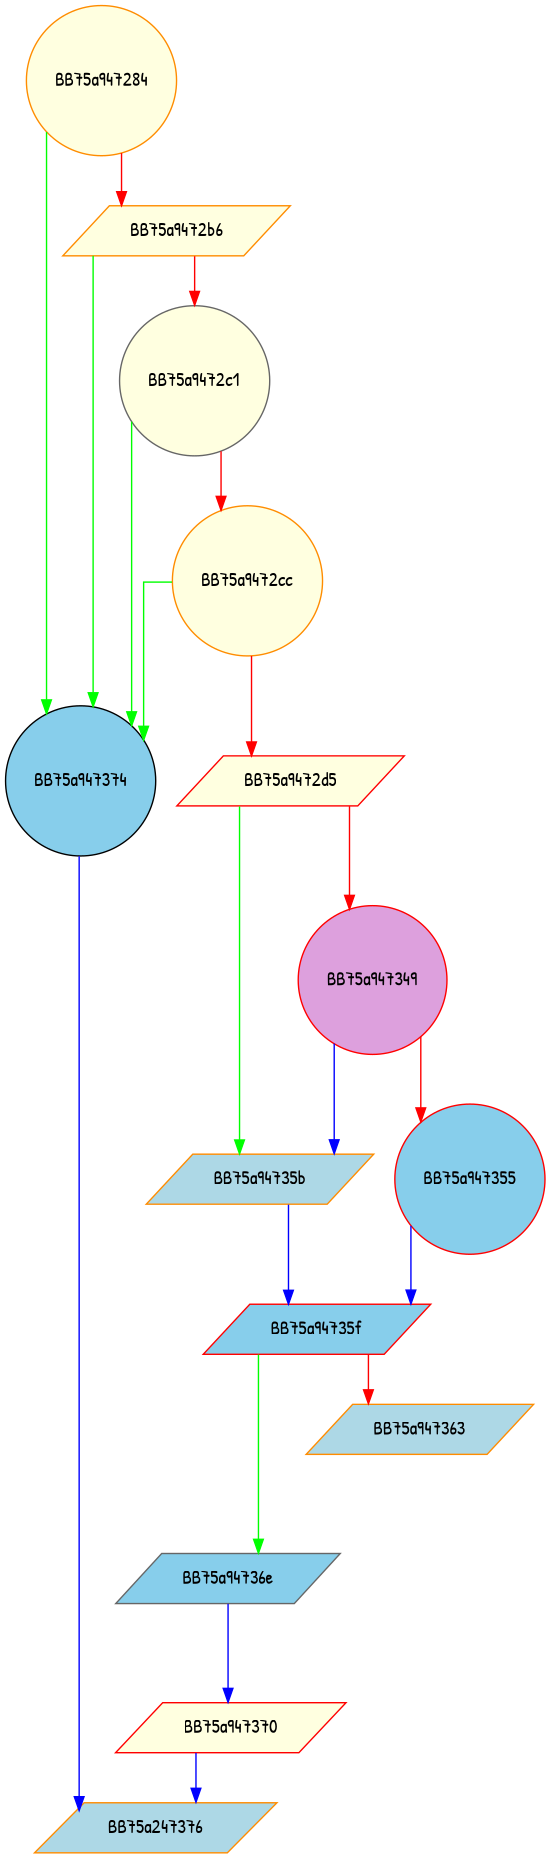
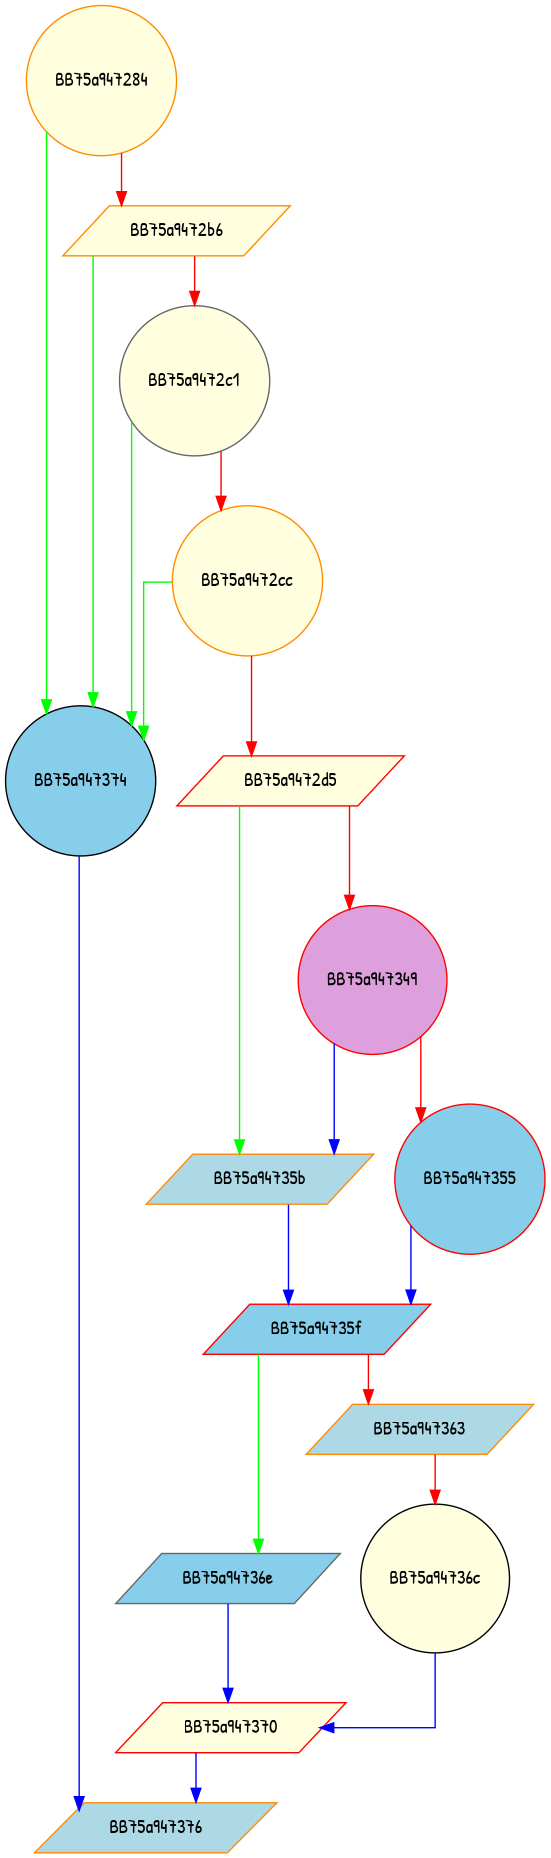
node "BB75a94736c": added
node "BB75a247376": label "BB75a247376" -> "BB75a947376"
